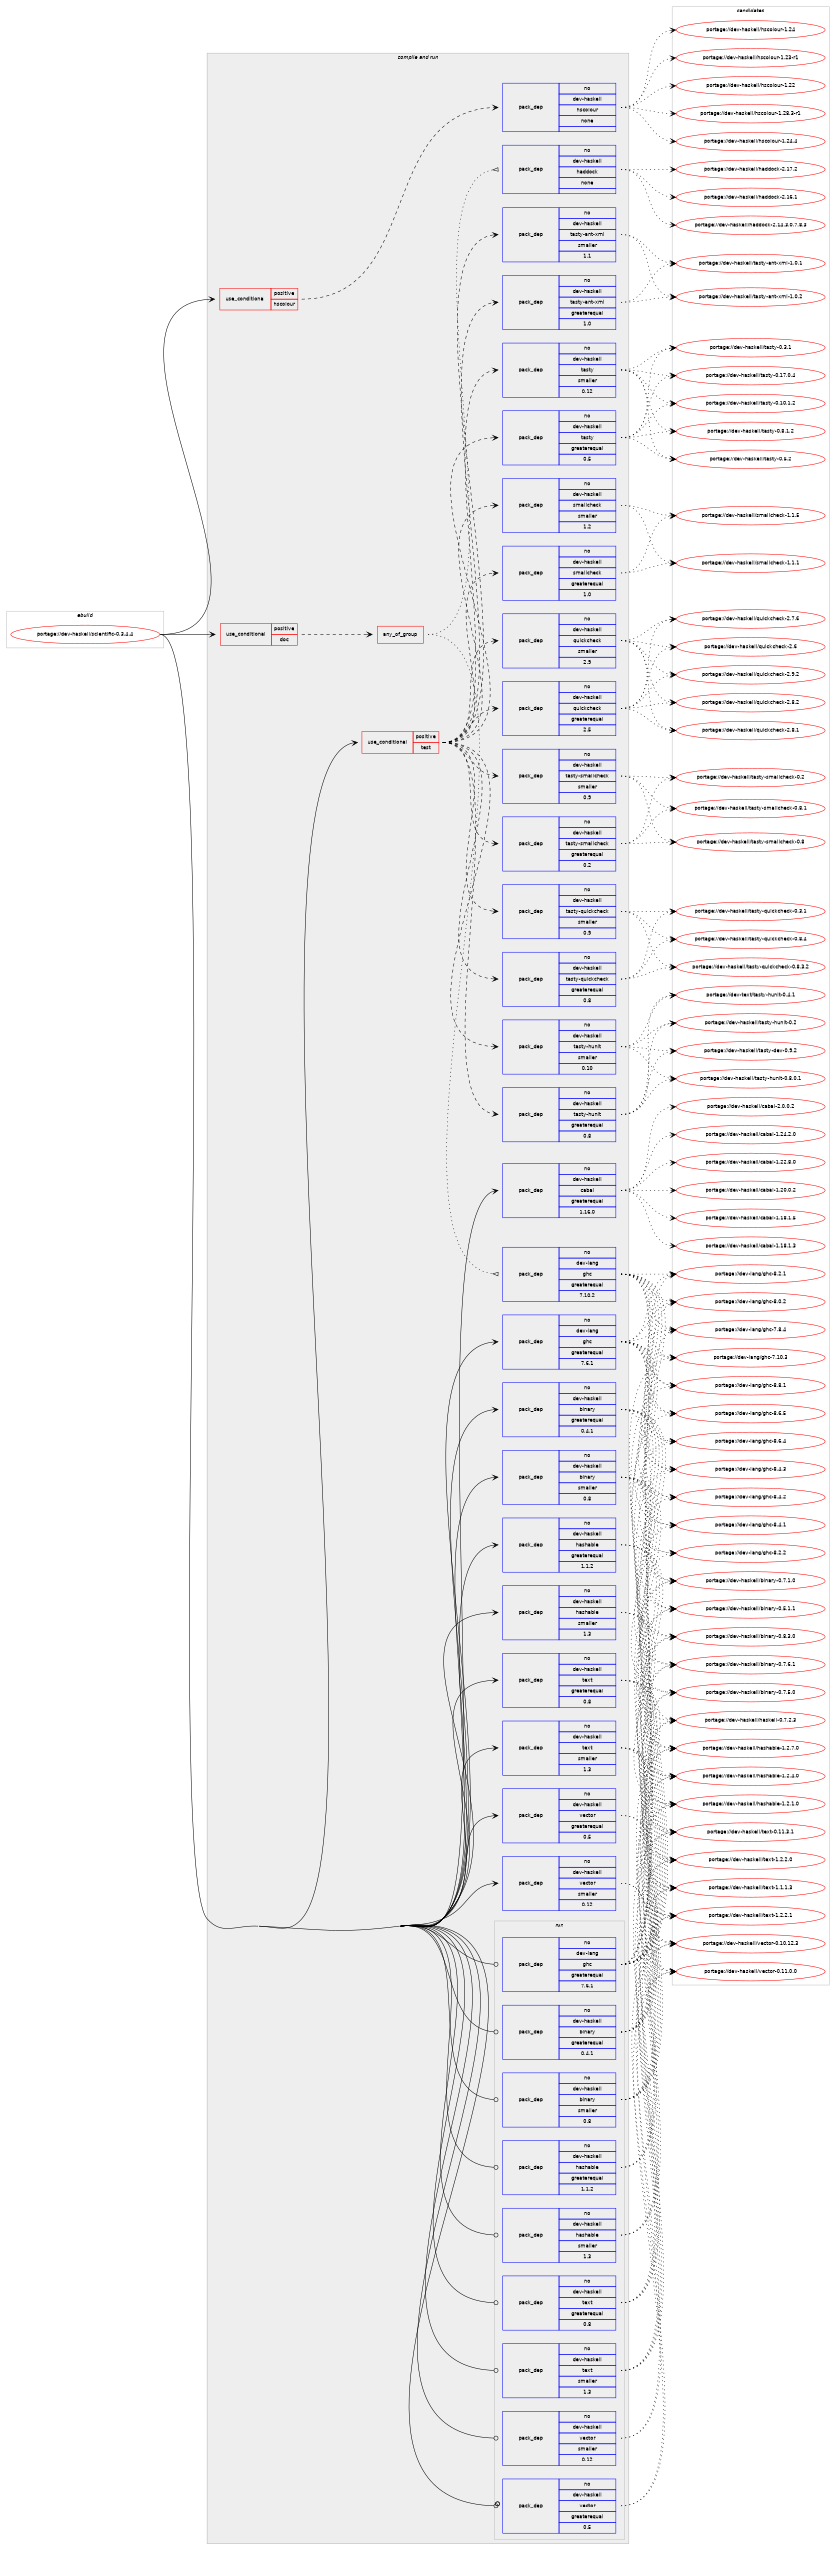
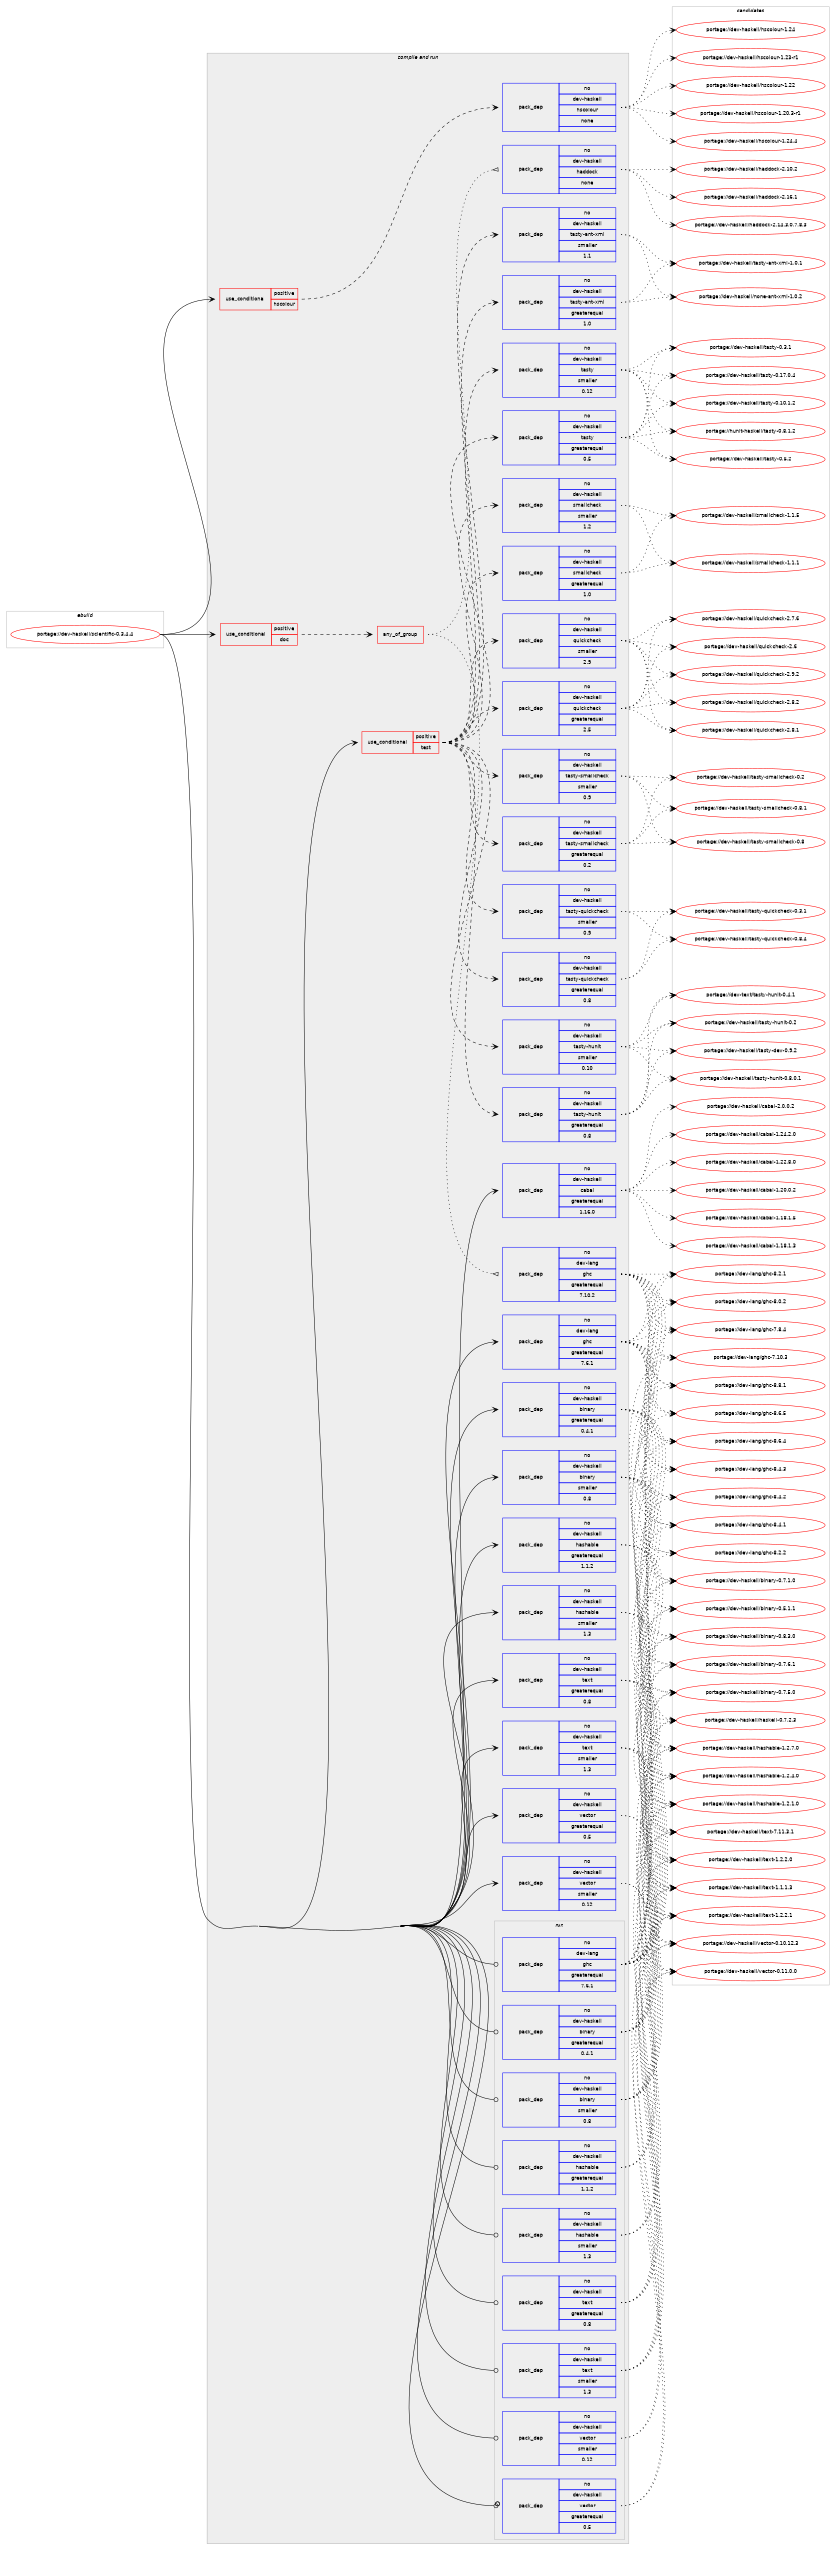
node "portage://dev-haskell/hscolour-1.28.3-r1": label "portage://dev-haskell/hscolour-1.28.3-r1" -> "portage://dev-haskell/hscolour-1.20.3-r1"
node "portage://dev-haskell/haddock-2.17.2": label "portage://dev-haskell/haddock-2.17.2" -> "portage://dev-haskell/haddock-2.10.2"
node "portage://dev-haskell/tasty-ant-xml-1.0.2": label "portage://dev-haskell/tasty-ant-xml-1.0.2" -> "portage://dev-haskell/none-ant-xml-1.0.2"
node "portage://dev-haskell/tasty-0.8.1.2": label "portage://dev-haskell/tasty-0.8.1.2" -> "portage://hunit-haskell/tasty-0.8.1.2"
node "portage://dev-haskell/tasty-quickcheck-0.8.3.2": removed
node "portage://dev-haskell/text-0.11.3.1": label "portage://dev-haskell/text-0.11.3.1" -> "portage://dev-haskell/text-7.11.3.1"
